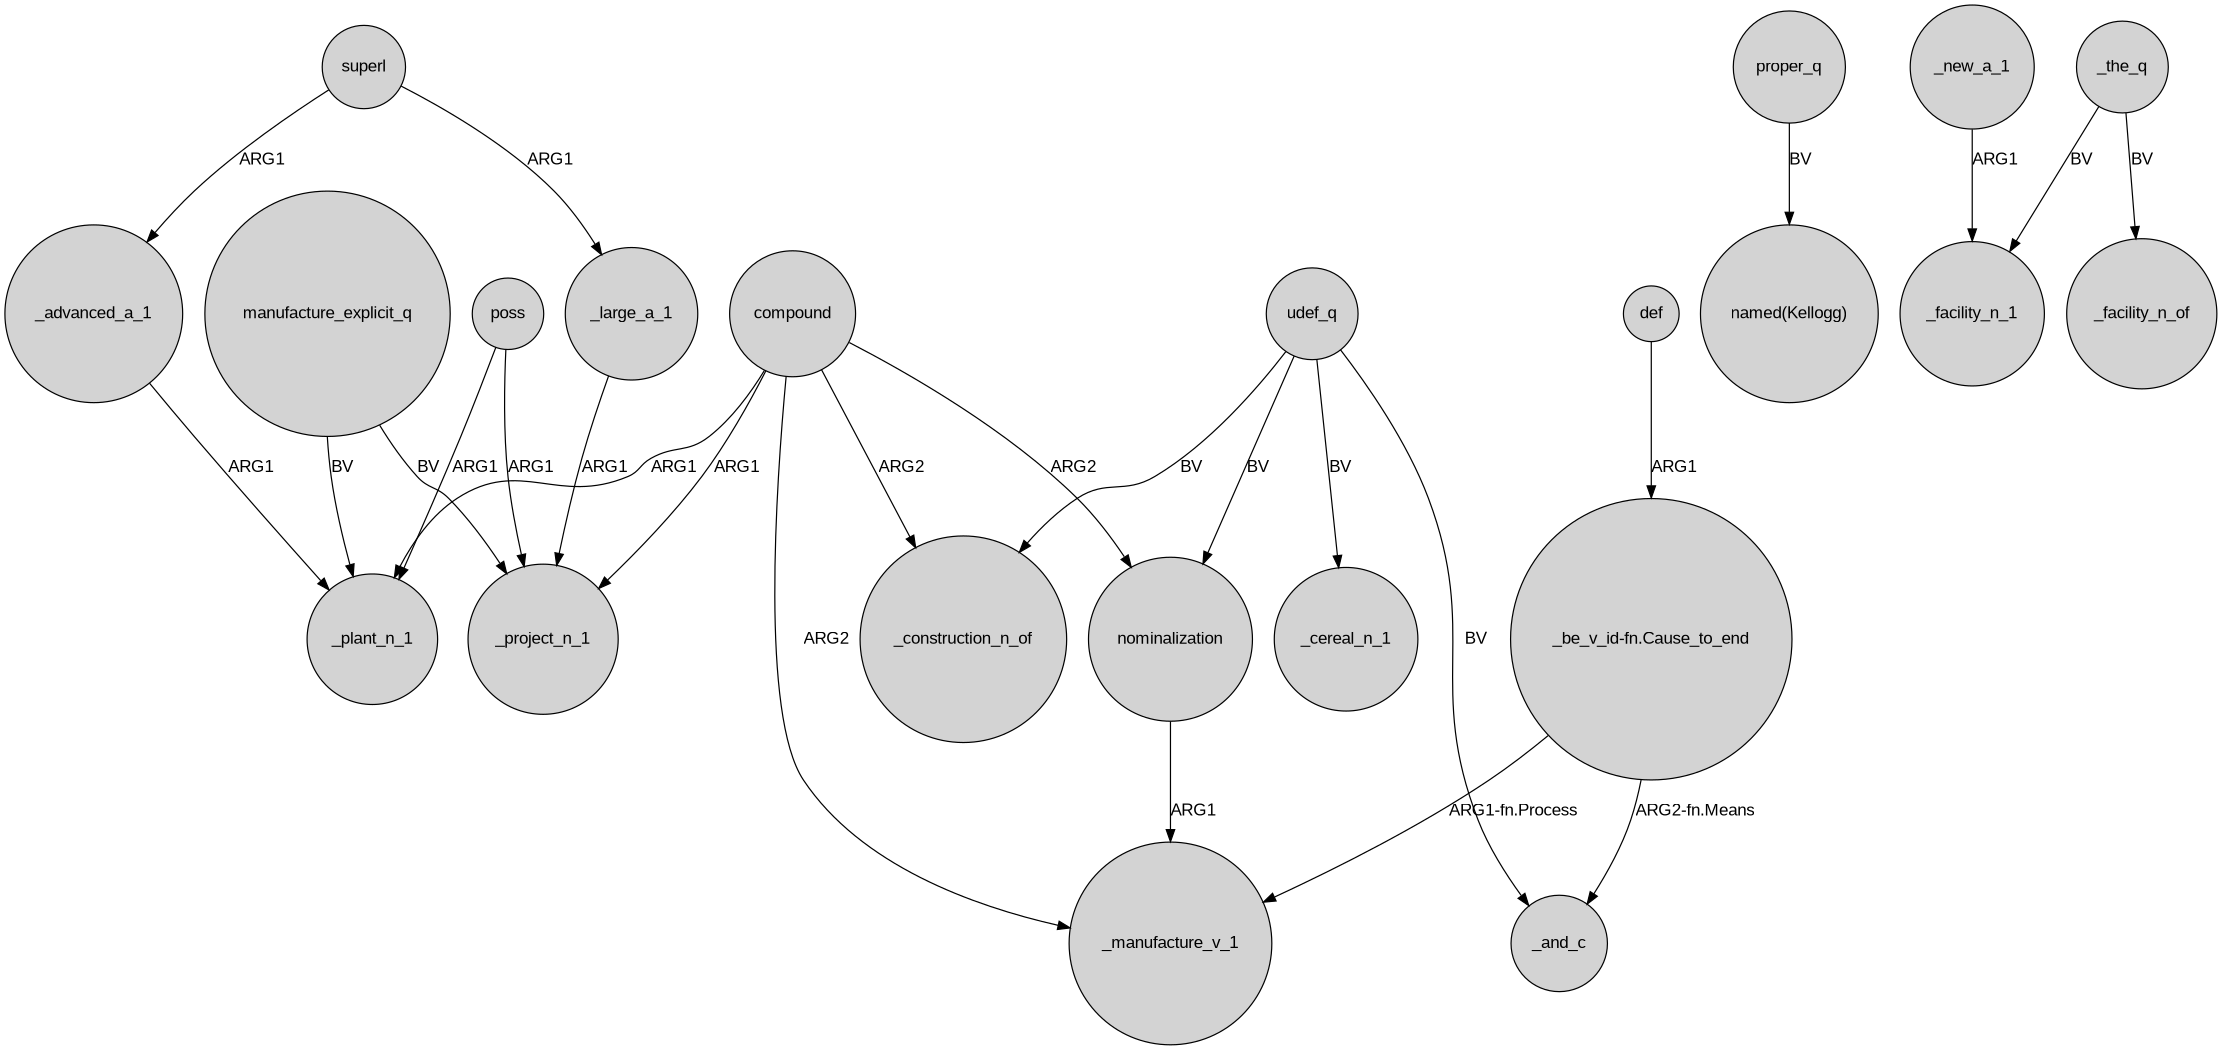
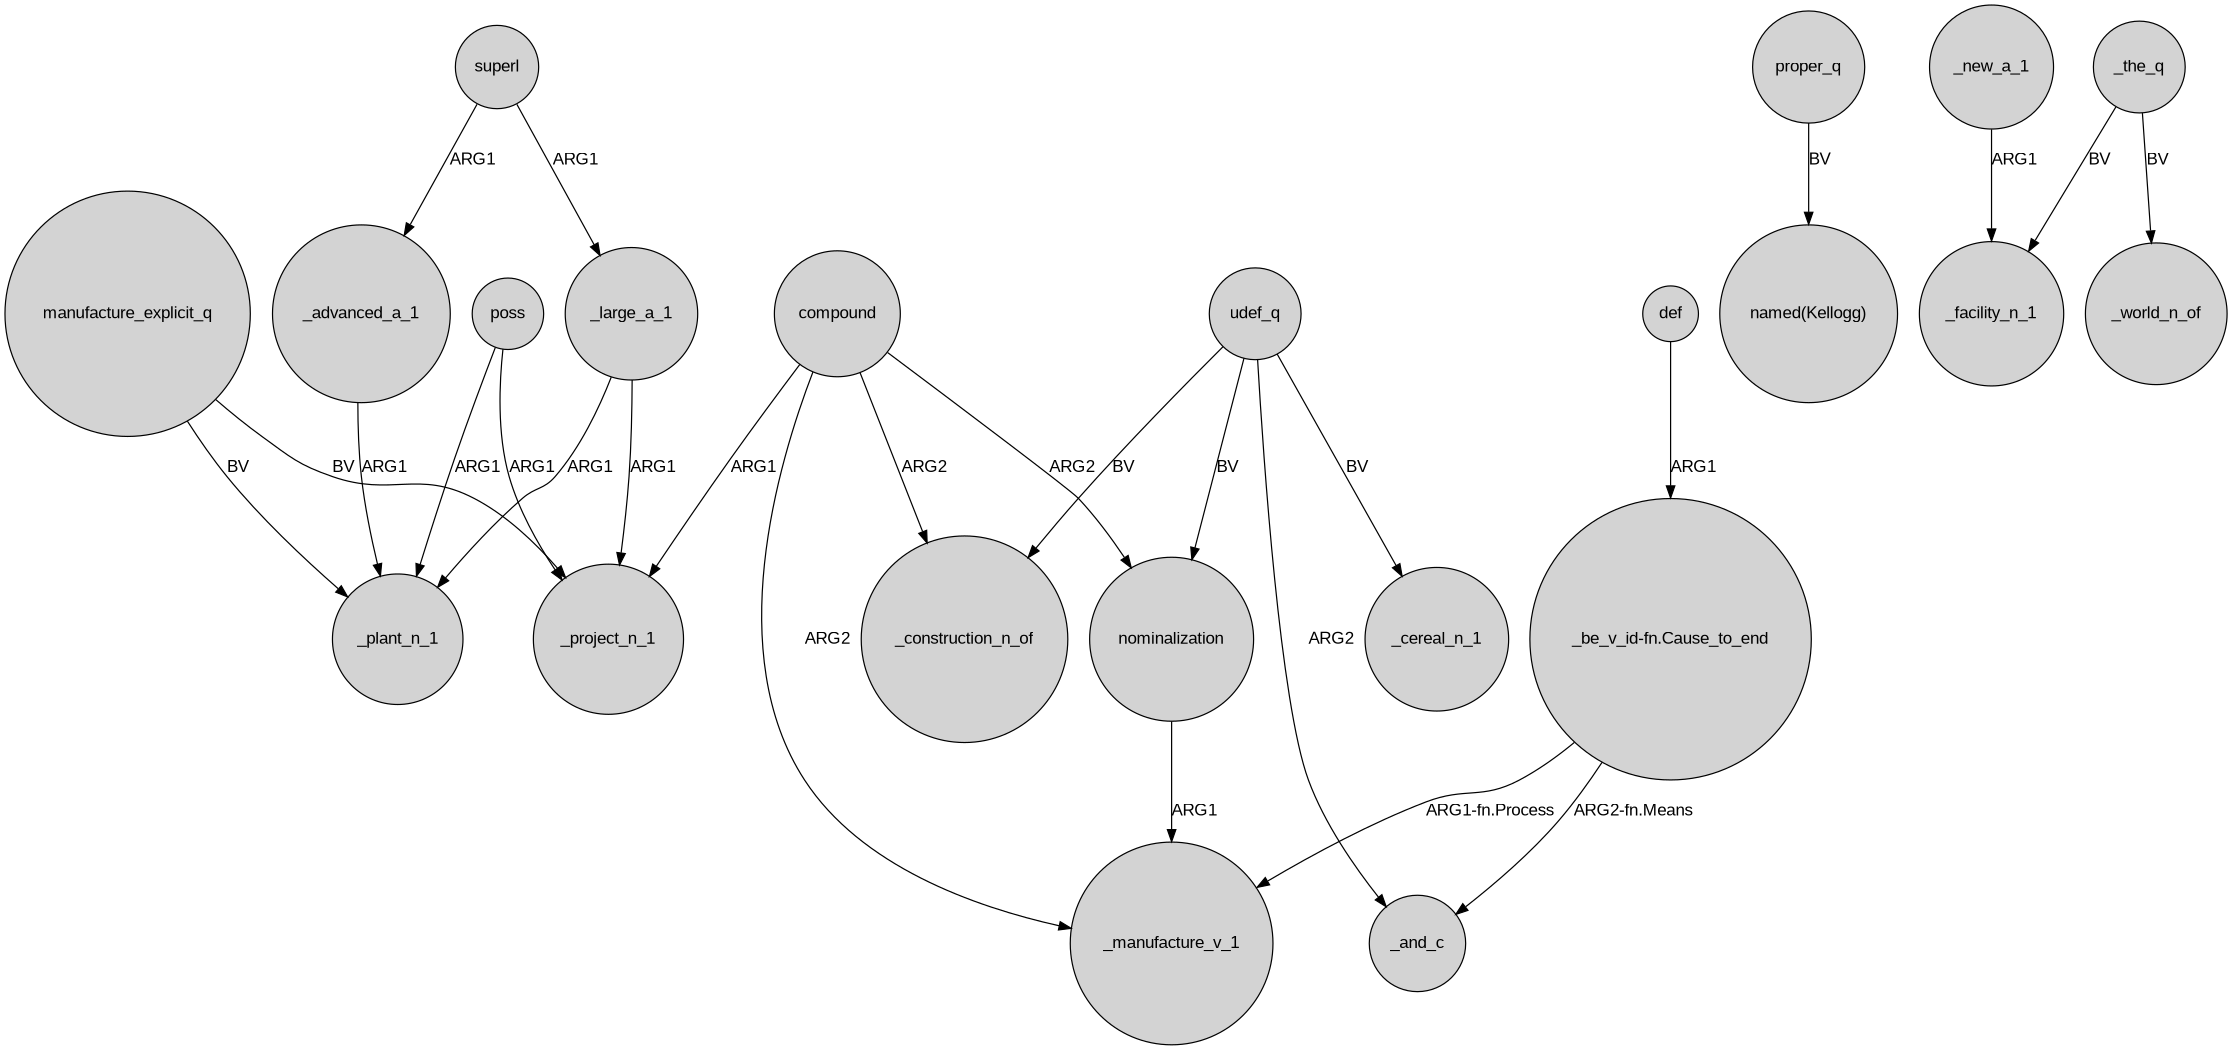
node "_facility_n_of": label "_facility_n_of" -> "_world_n_of"
edge "compound" -> "_plant_n_1": now "_large_a_1" -> "_plant_n_1"
edge "udef_q" -> "_and_c": label "BV" -> "ARG2"
